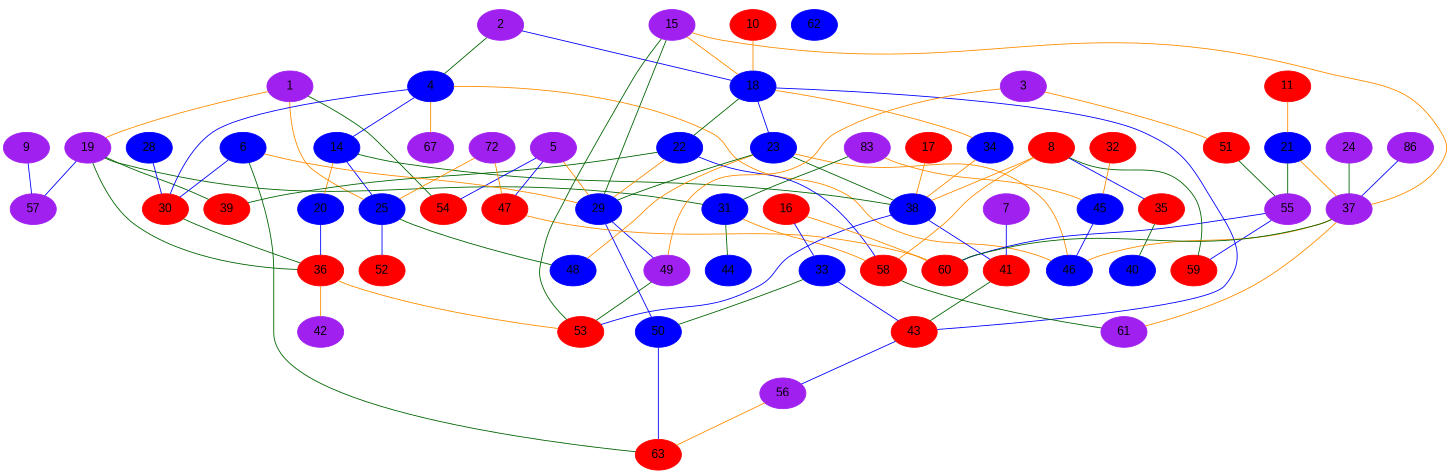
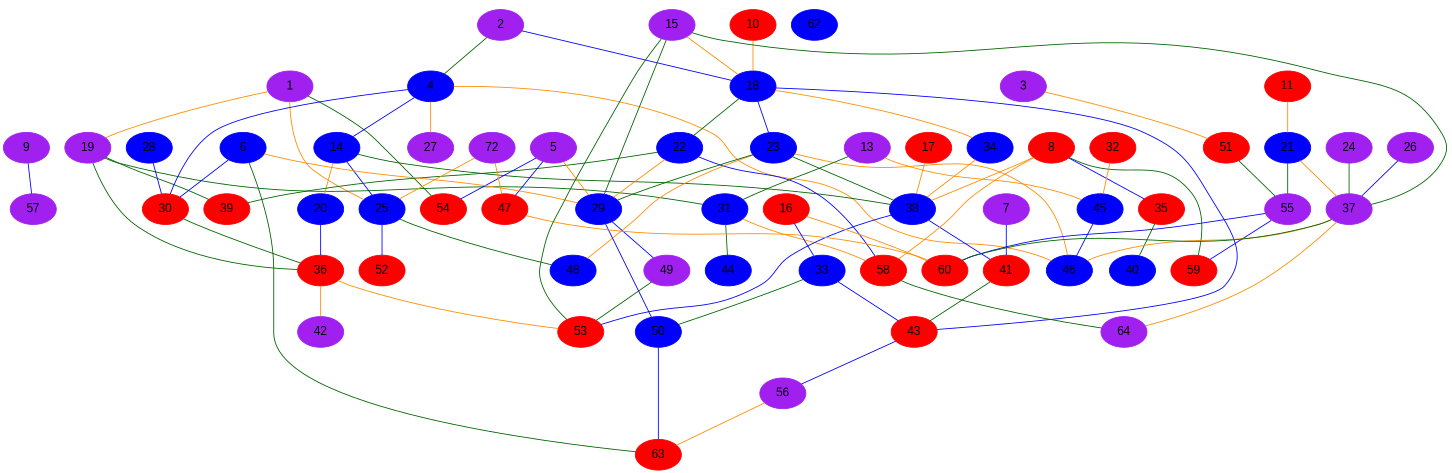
edge "15" -- "37": color darkorange -> darkgreen
node "67": label "67" -> "27"
node "83": label "83" -> "13"
node "86": label "86" -> "26"
edge "3" -- "49": removed
edge "19" -- "57": removed
node "61": label "61" -> "64"
